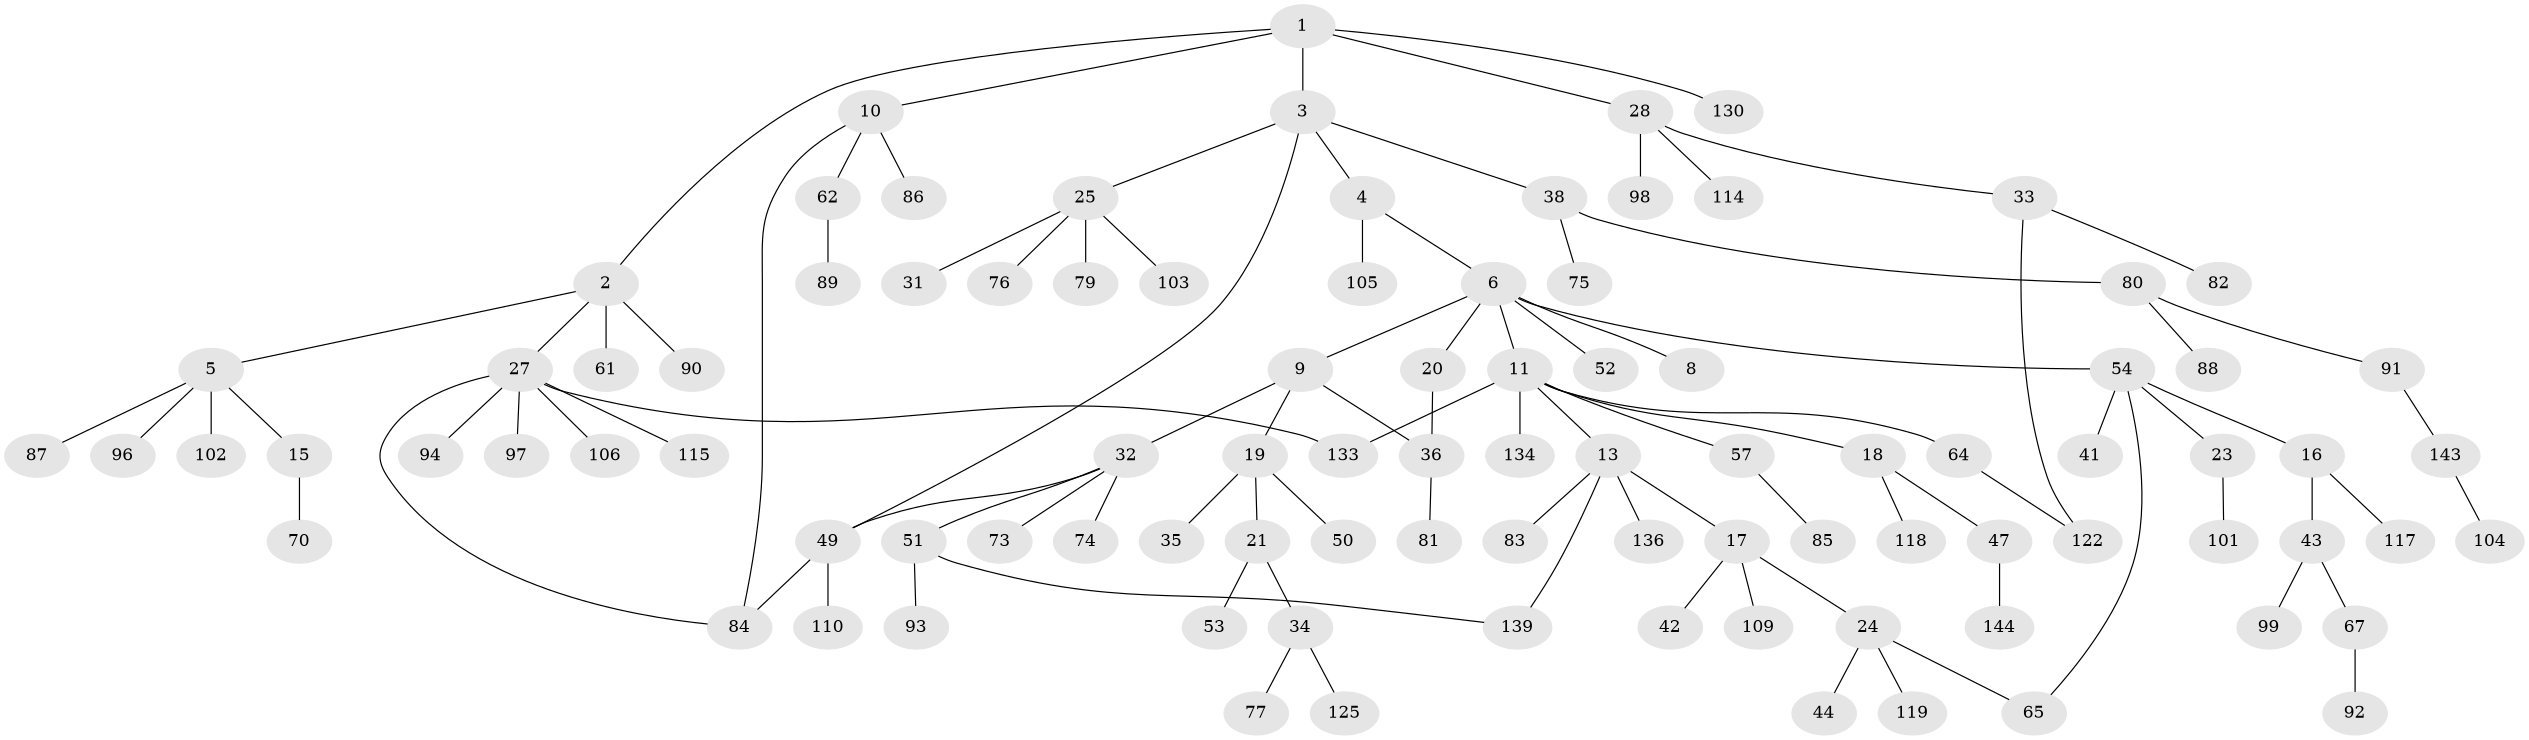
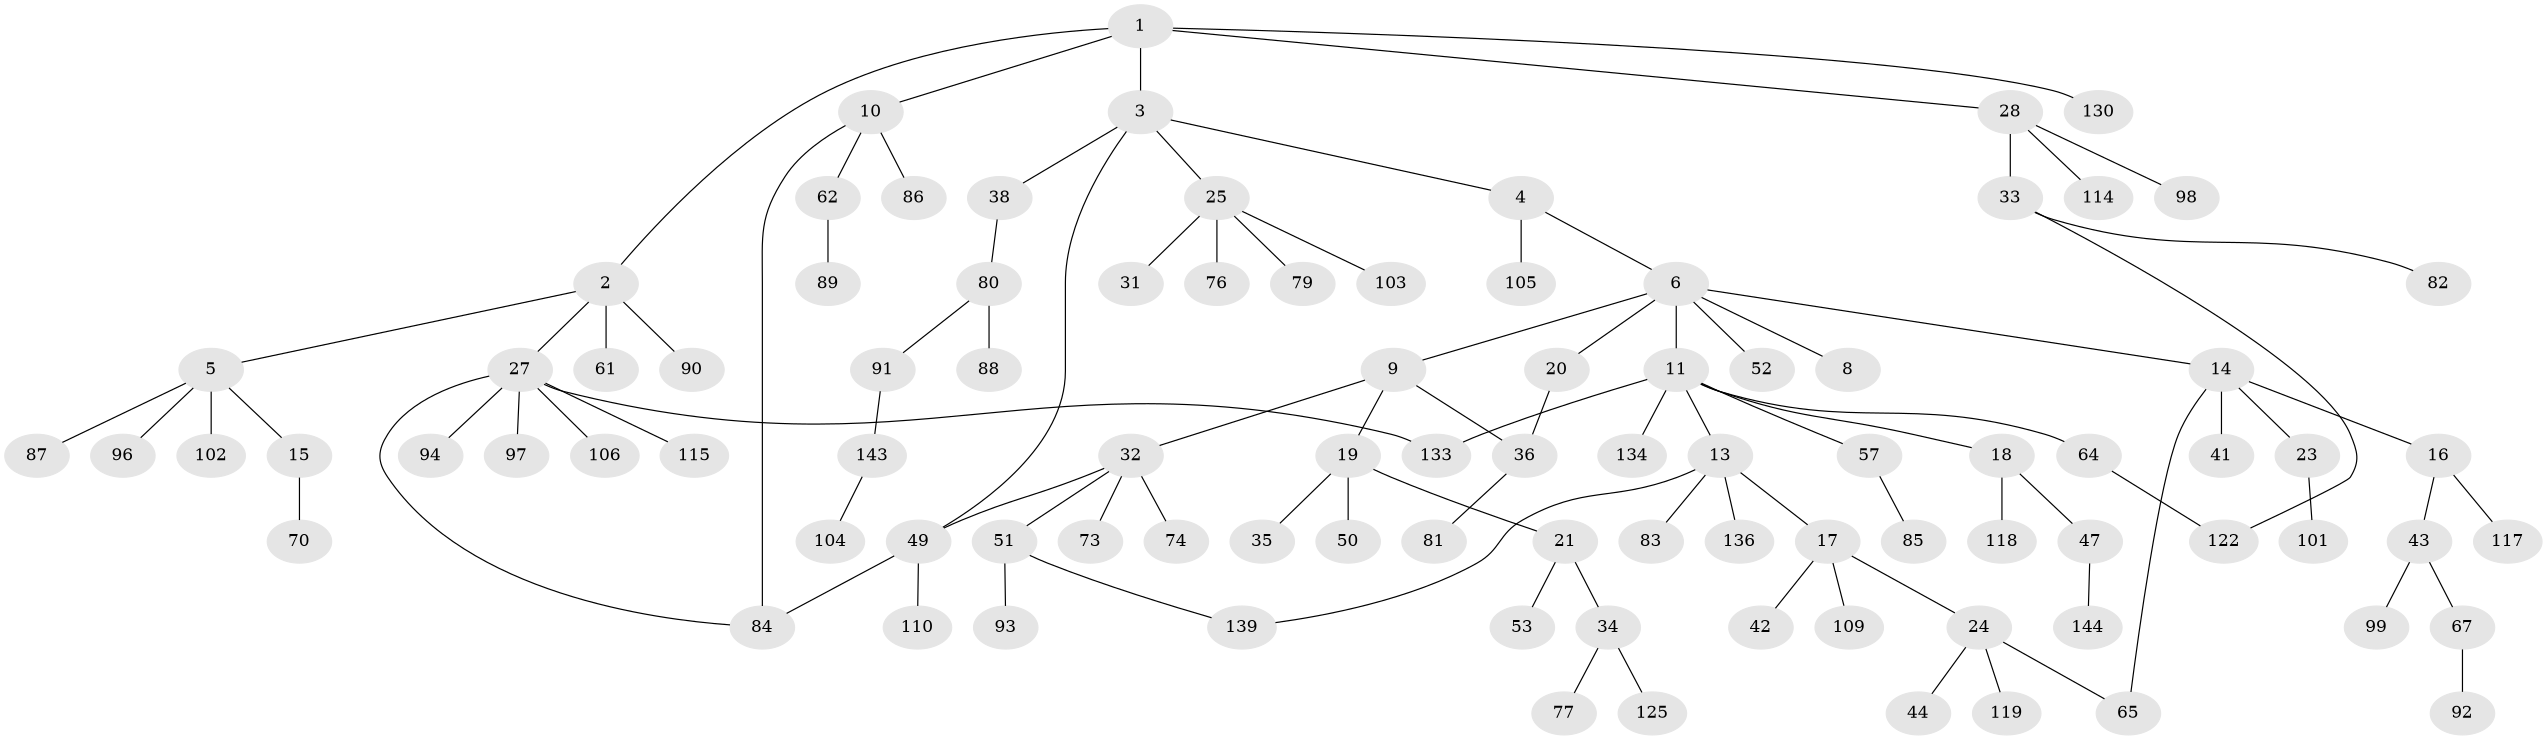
node "75": removed
node "54": label "54" -> "14"
